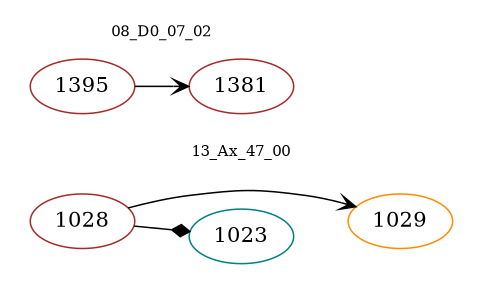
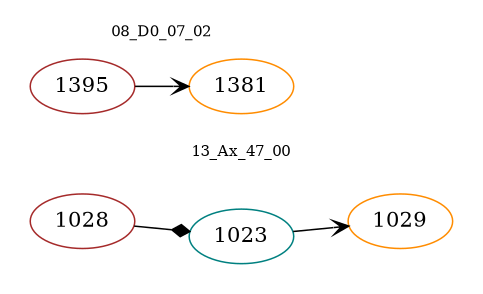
node "1381": color brown -> darkorange
edge "1028" -> "1029": now "1023" -> "1029"
